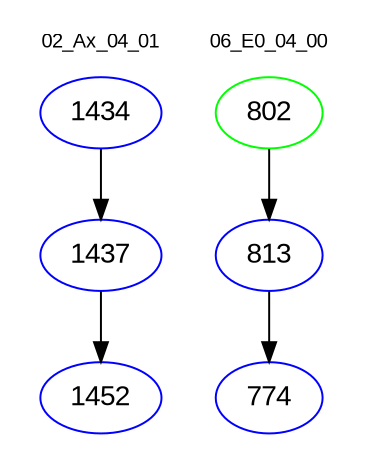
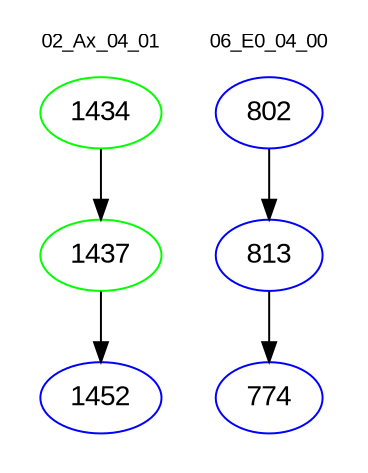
node "1434": color blue -> green
node "802": color green -> blue
node "1437": color blue -> green
